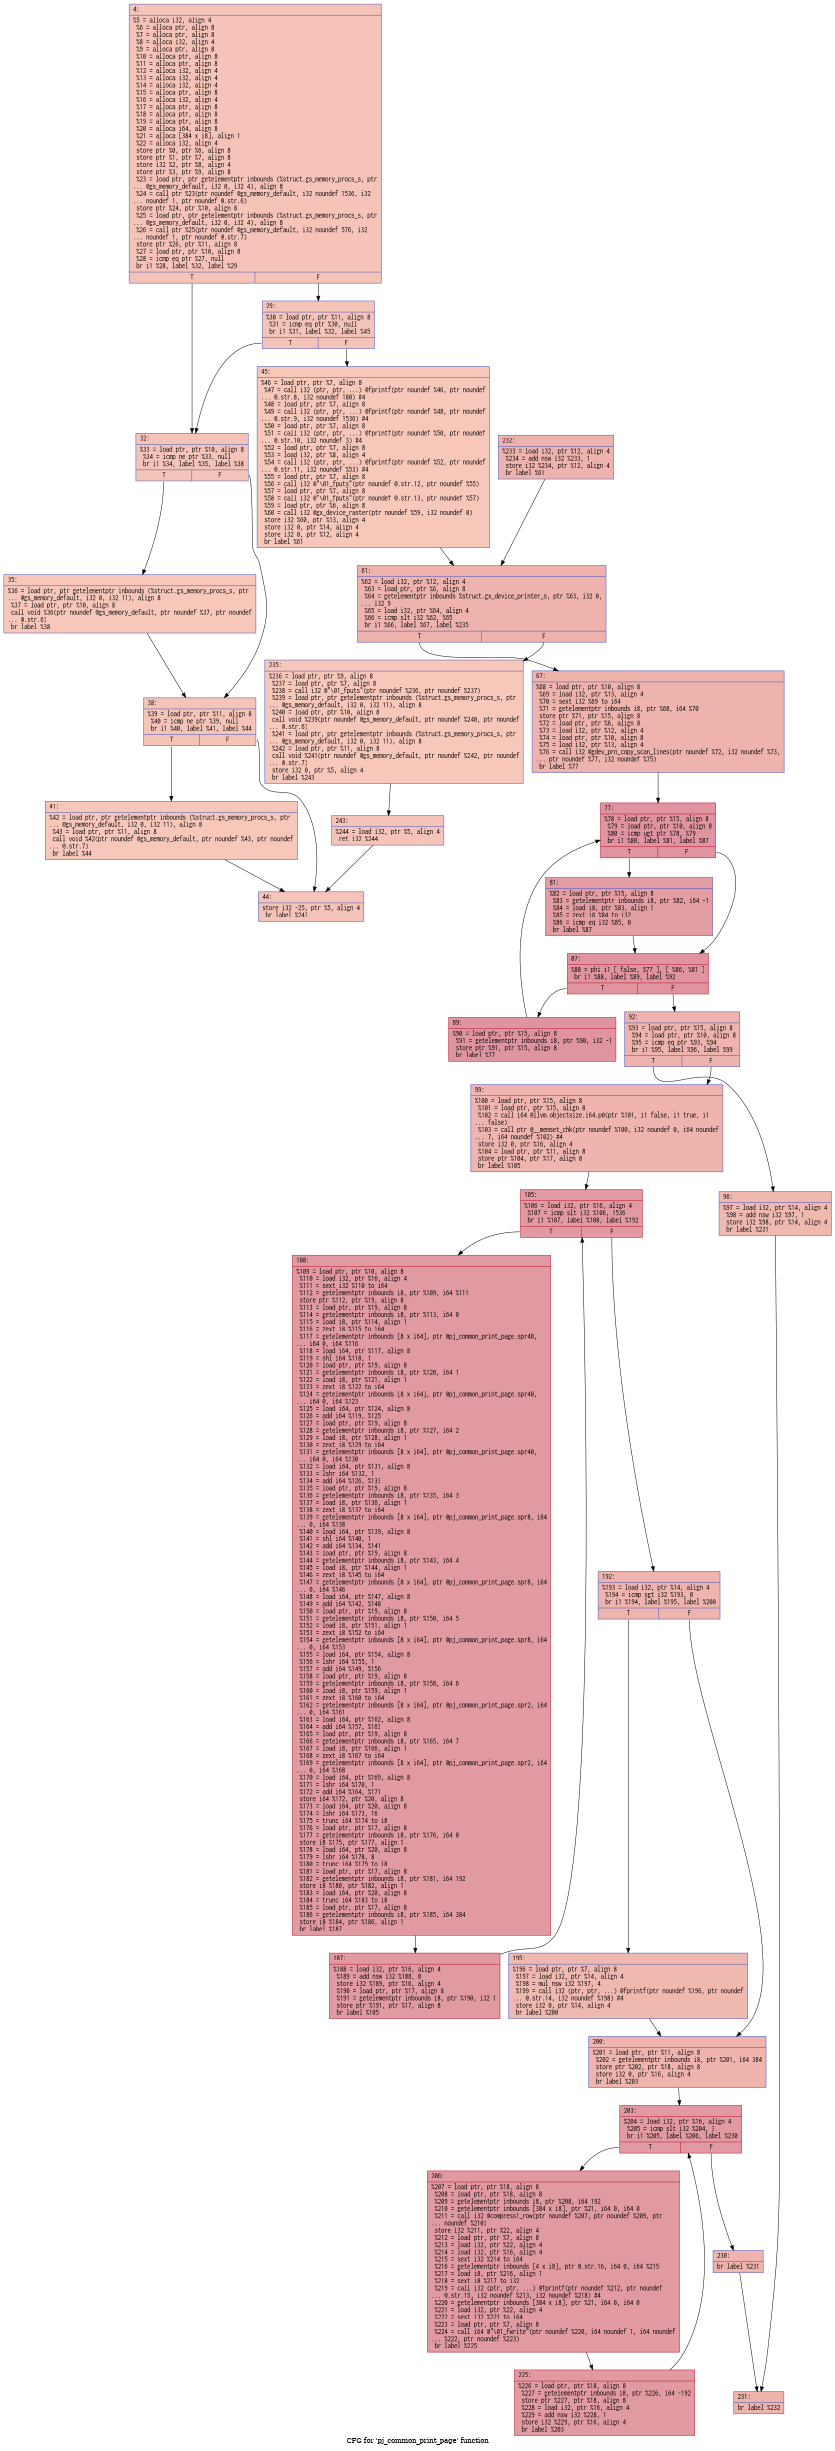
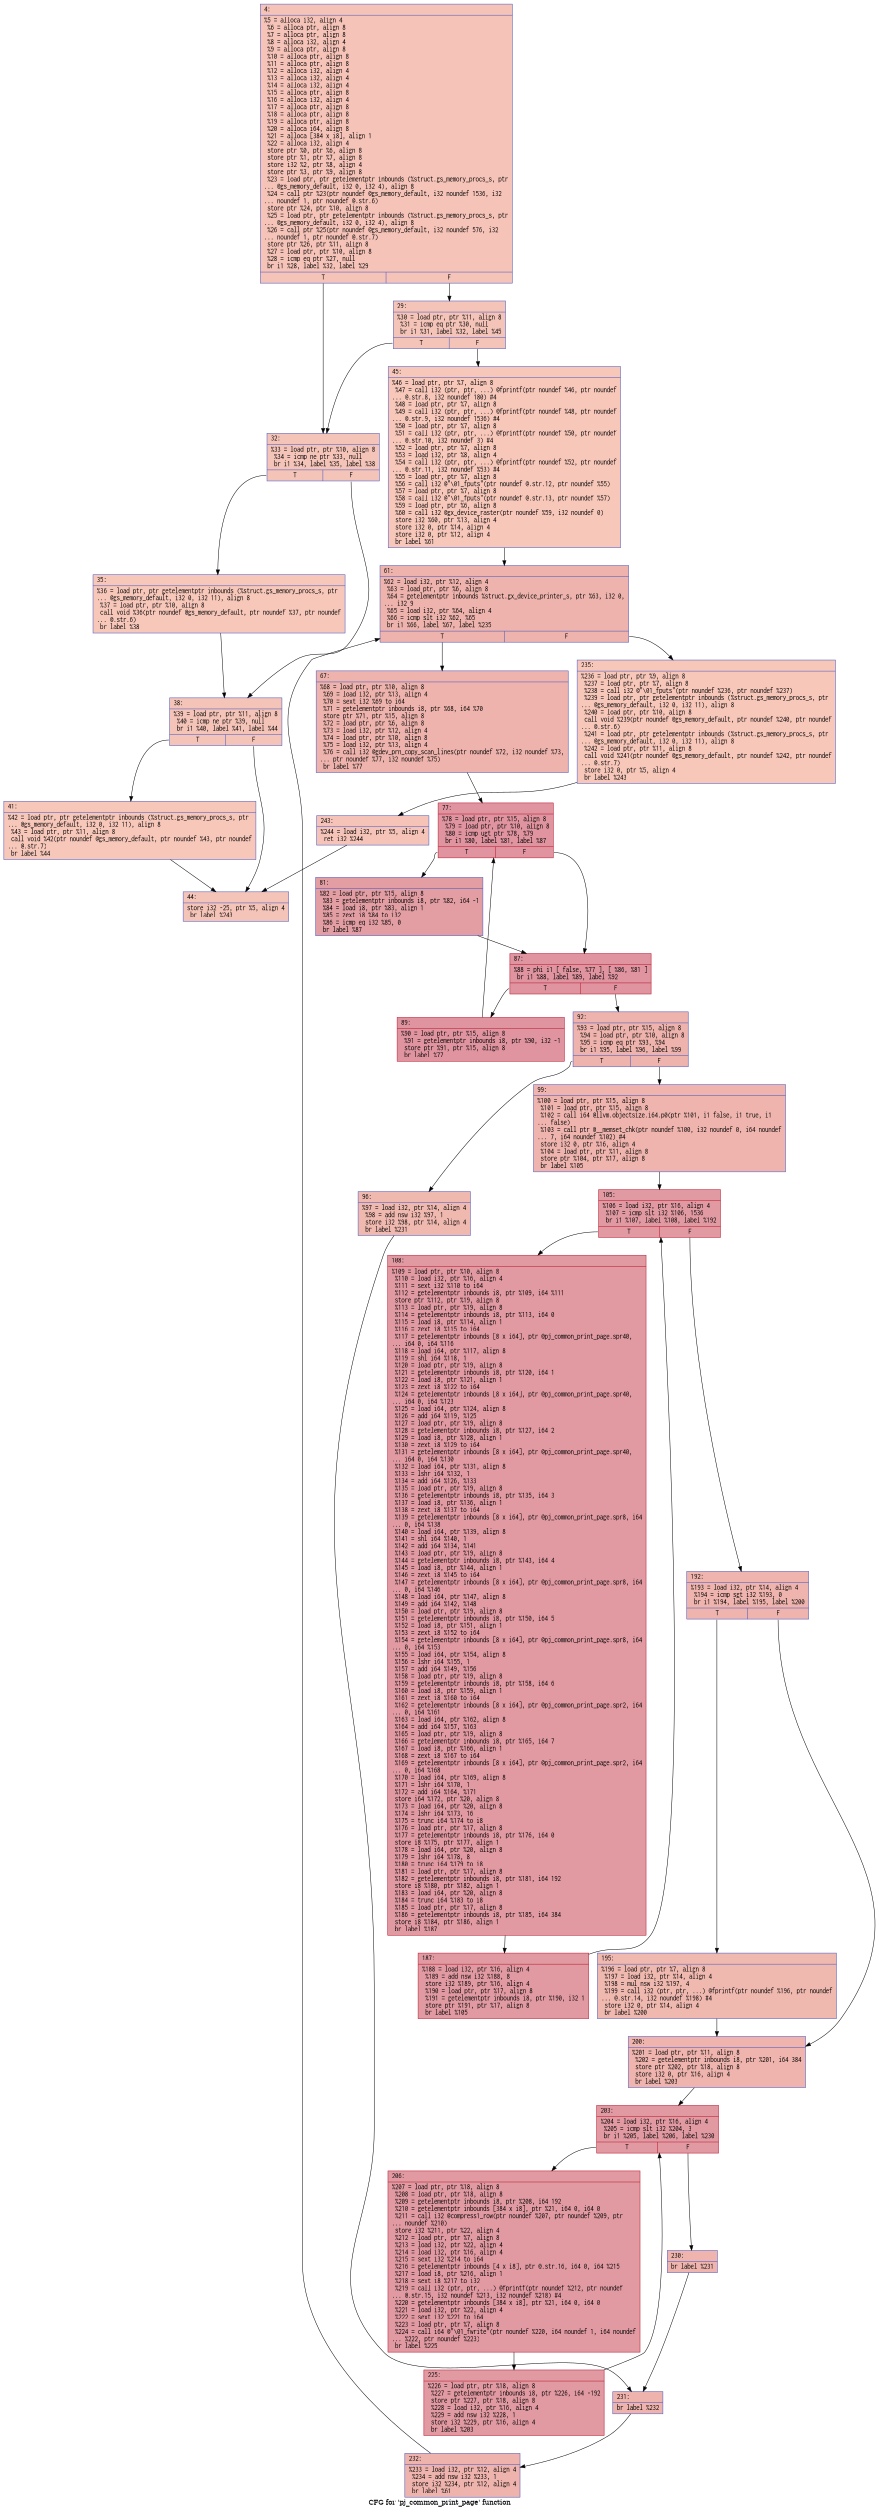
edge "231:" -> "232:": added
